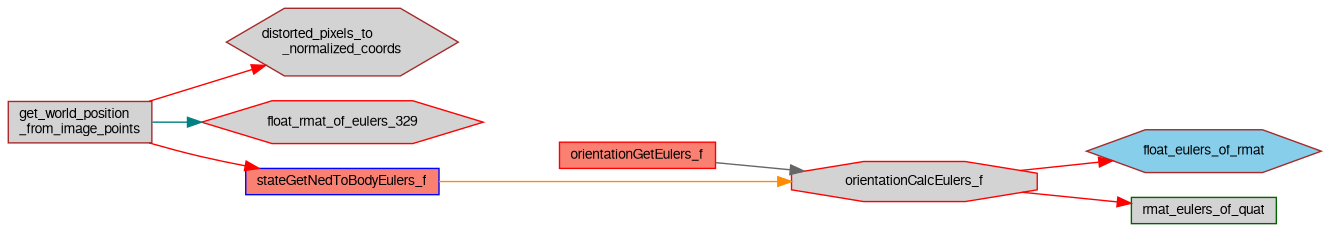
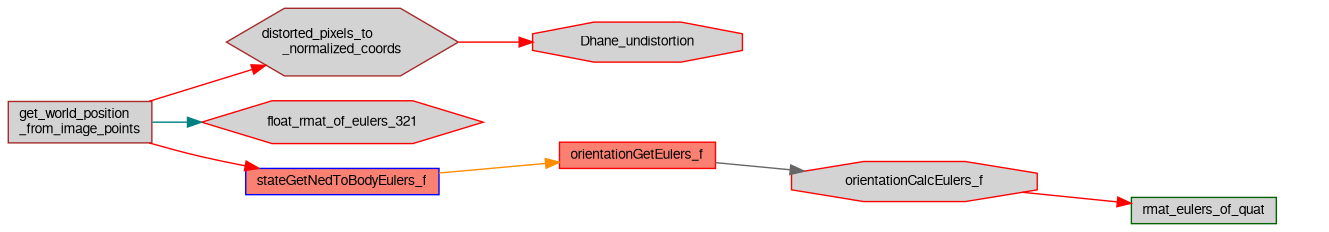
node "Dhane_undistortion": added
node "float_rmat_of_eulers_329": label "float_rmat_of_eulers_329" -> "float_rmat_of_eulers_321"
node "float_eulers_of_rmat": removed
edge "stateGetNedToBodyEulers_f" -> "orientationCalcEulers_f": now "stateGetNedToBodyEulers_f" -> "orientationGetEulers_f"
